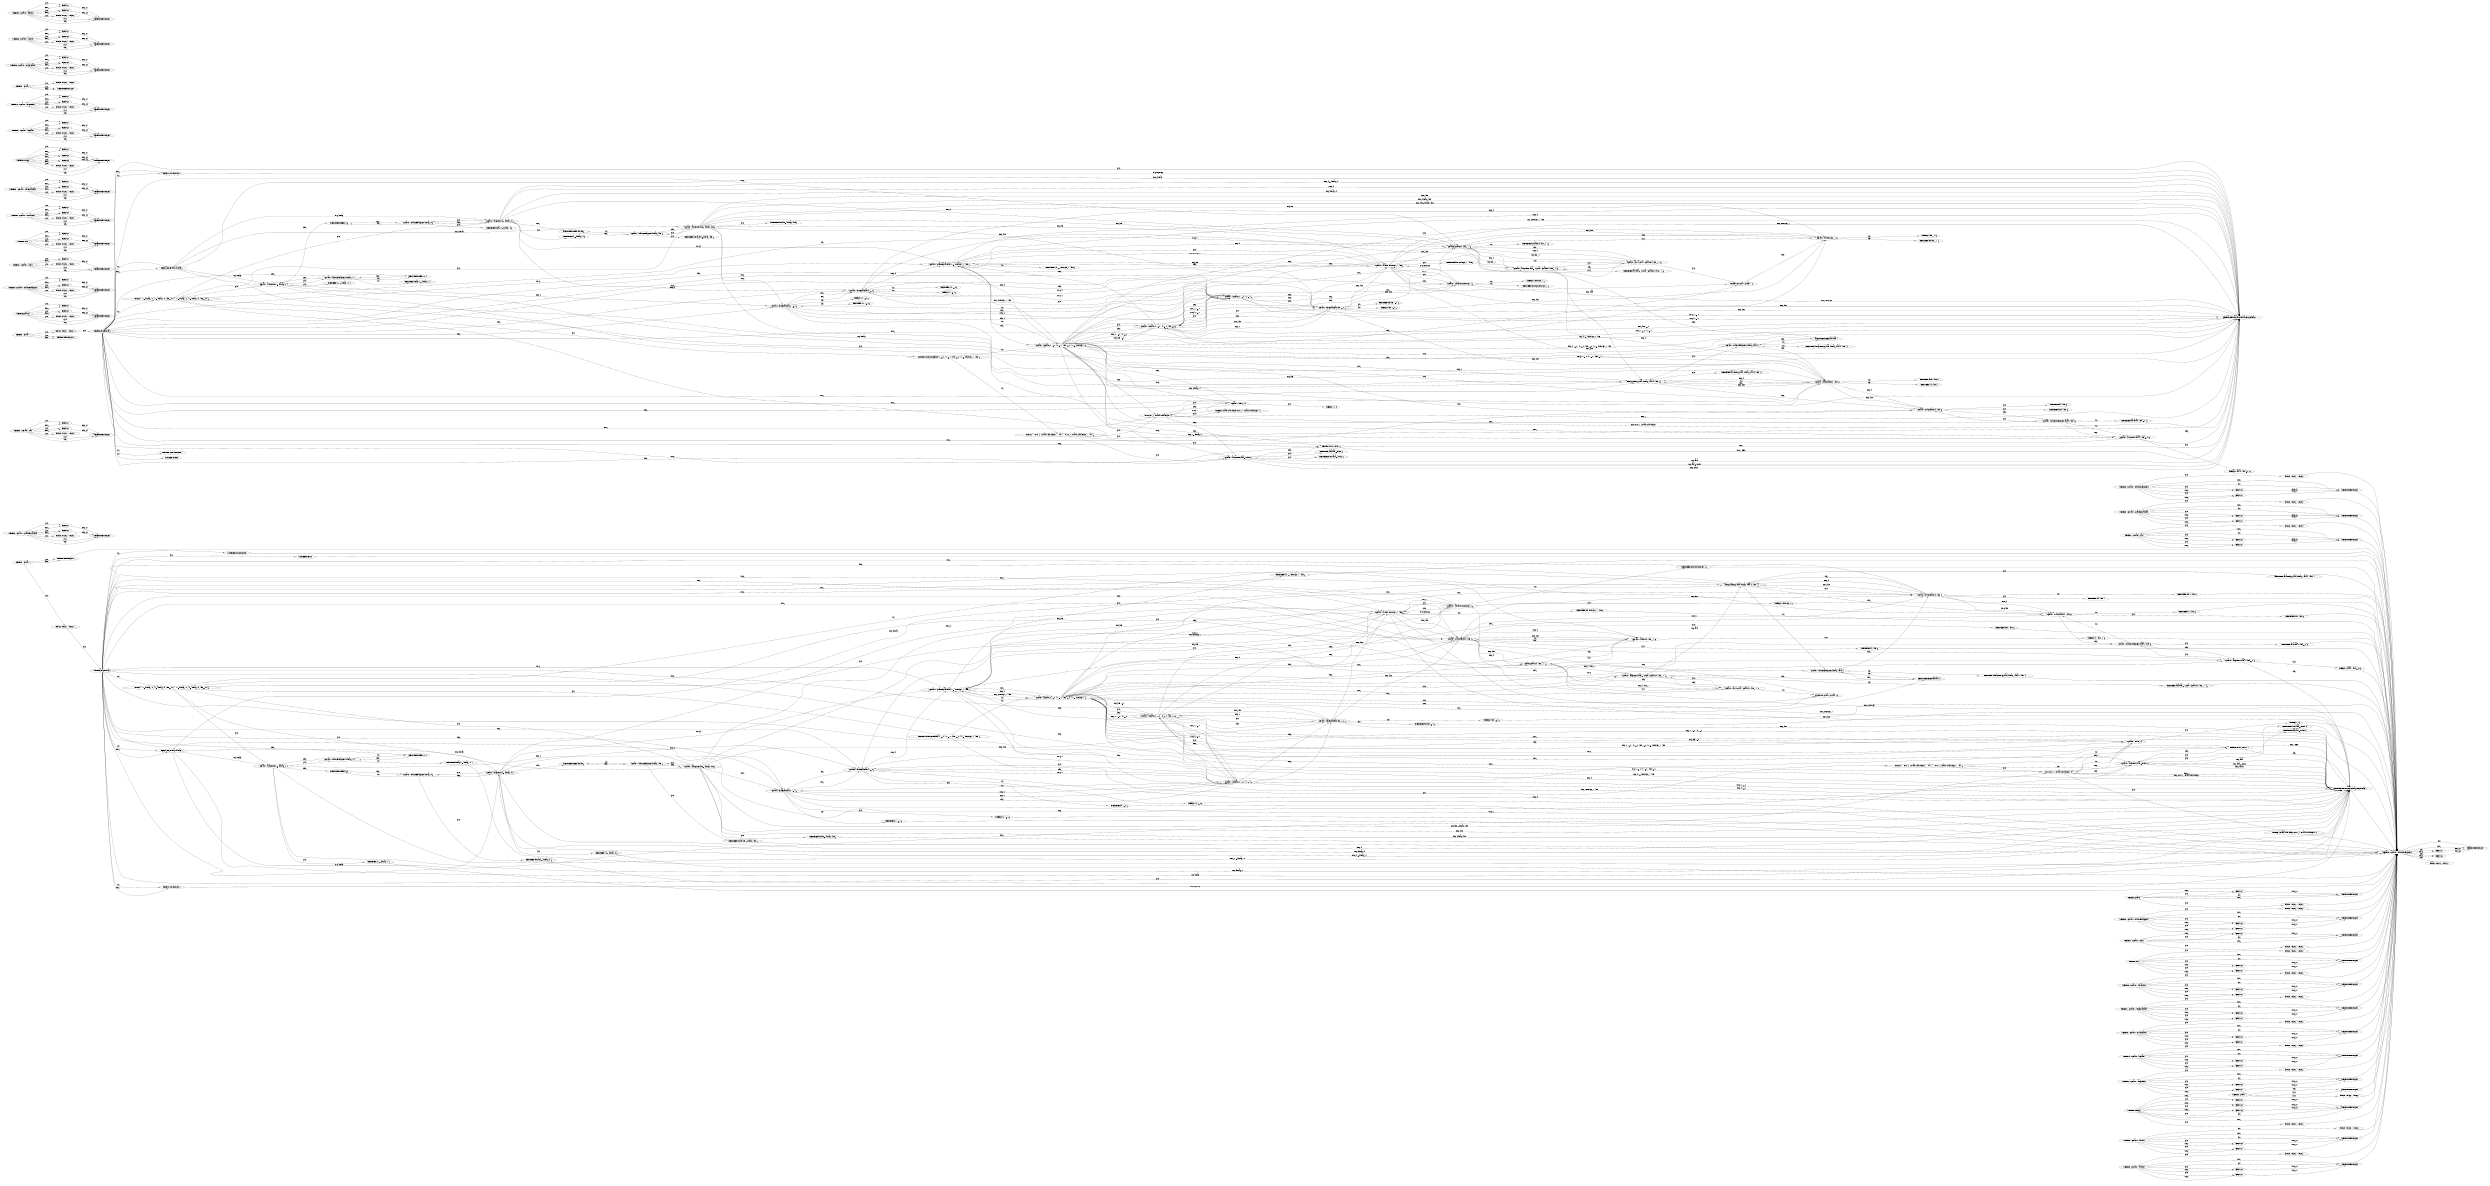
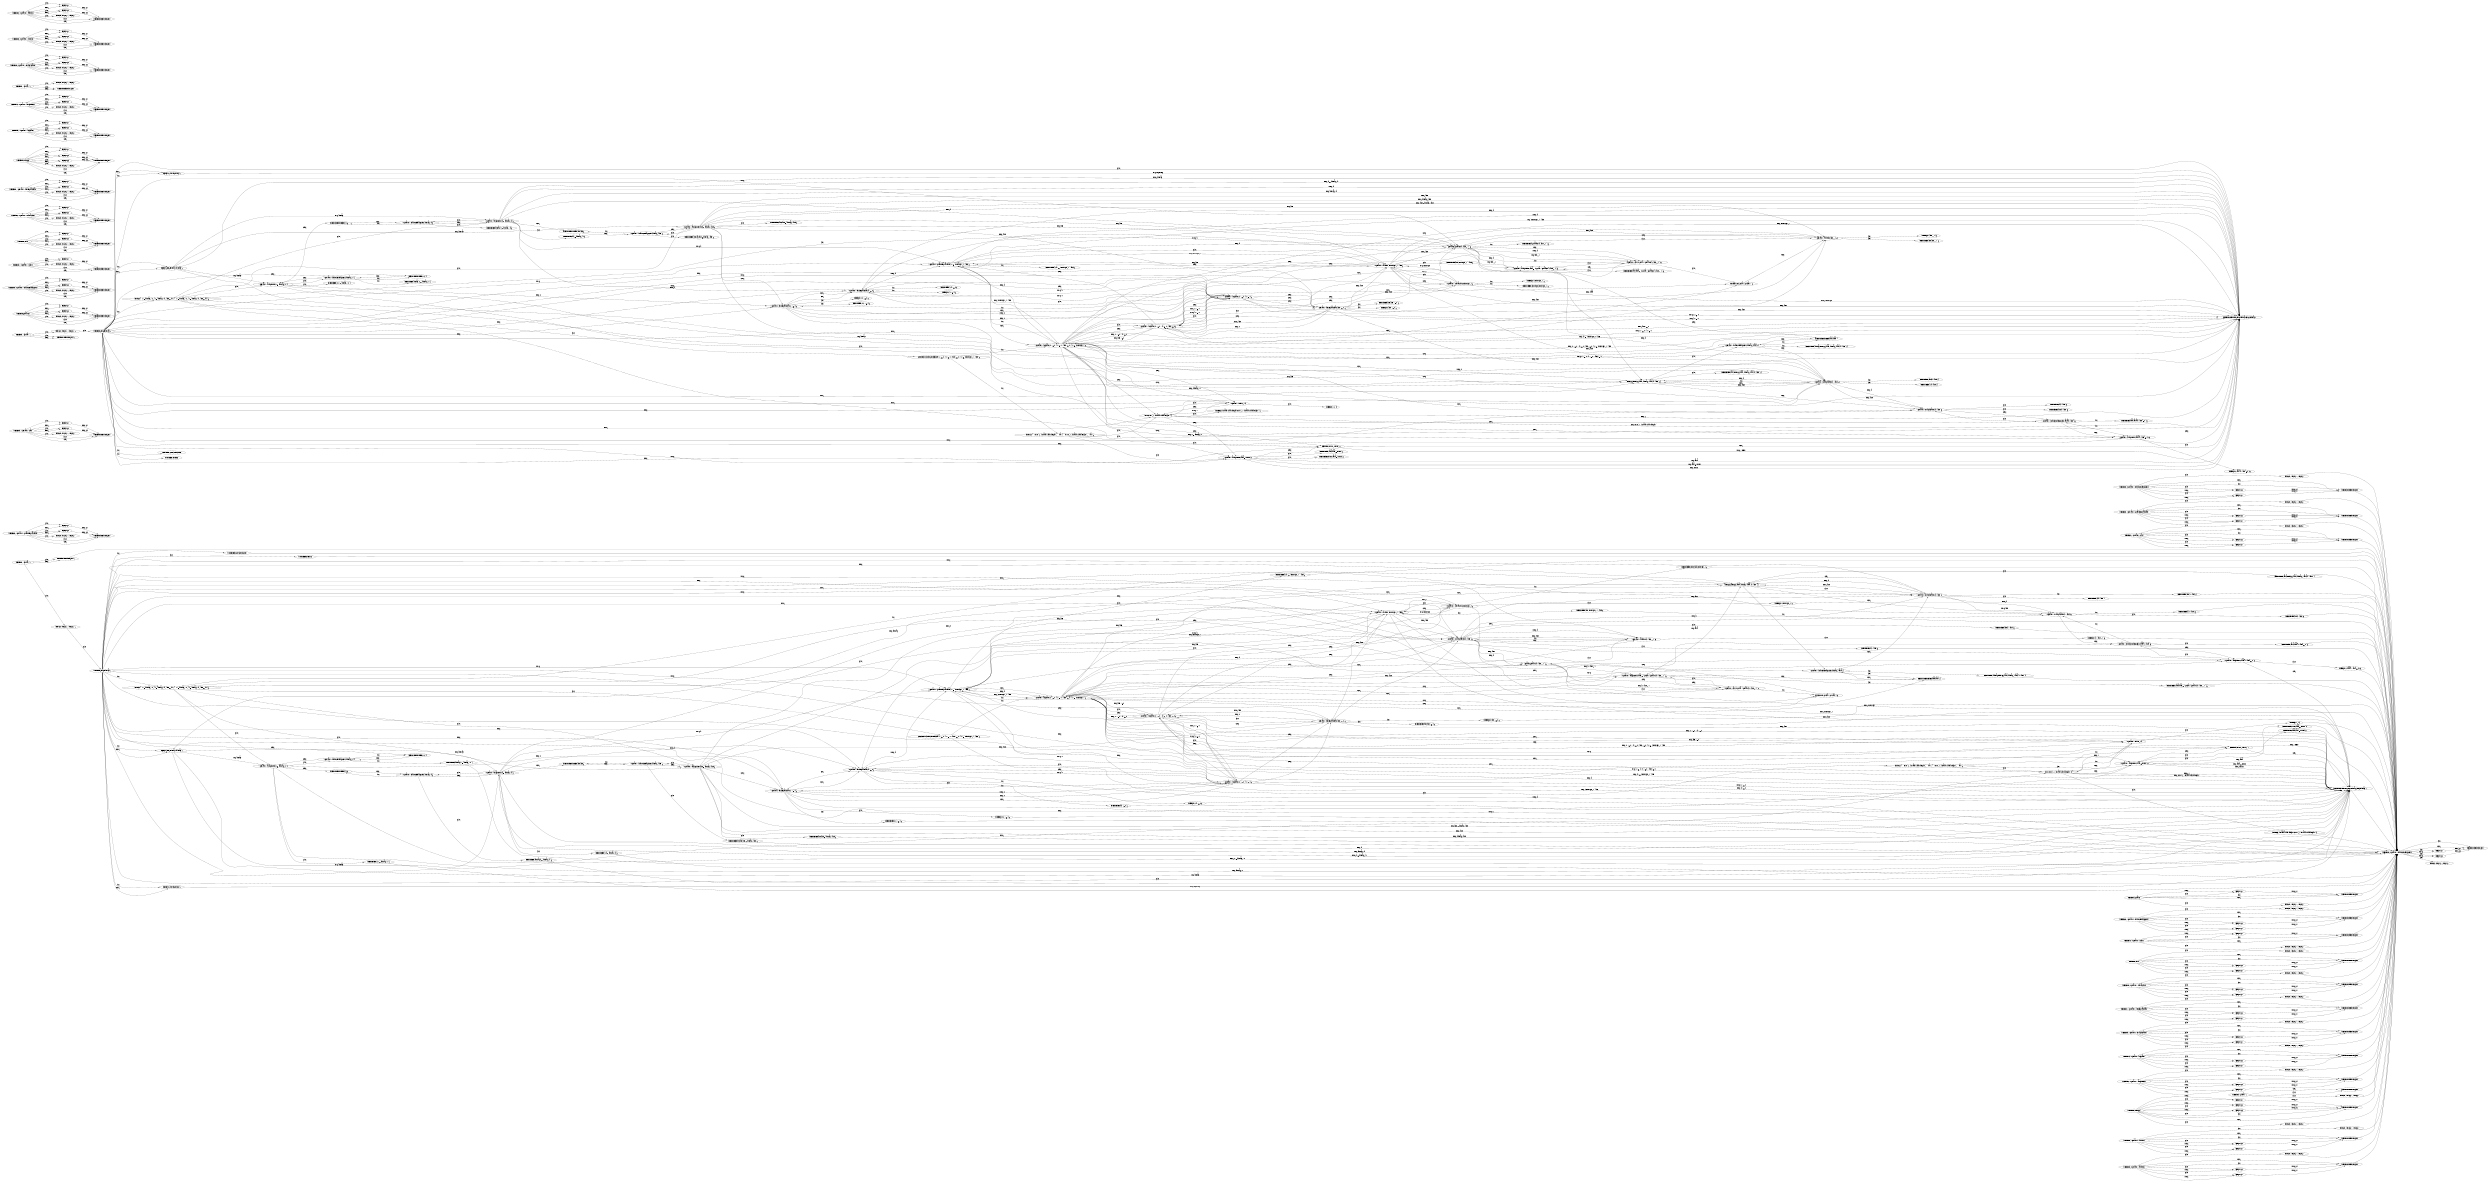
edge "(<operator>.addition,h * line + 1)" -> "(gmalloc,gmalloc(h * line + 1))": removed, label "CFG:"
